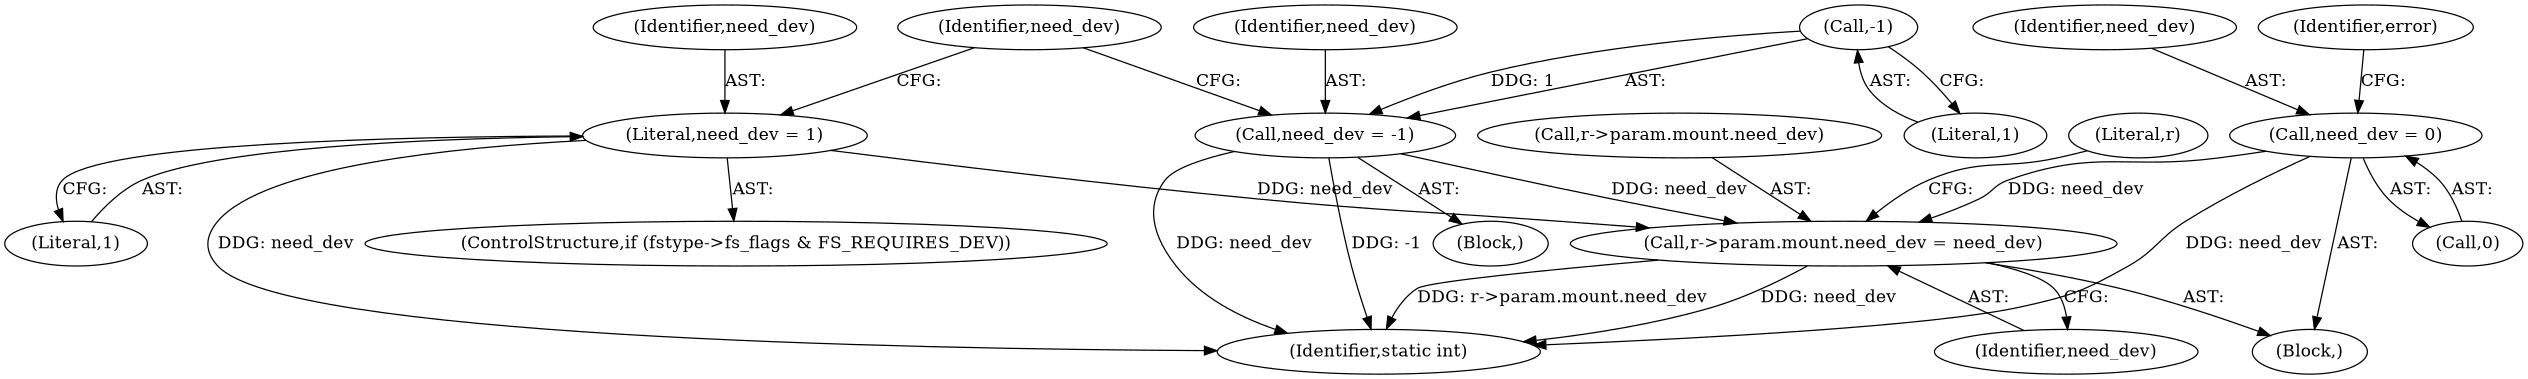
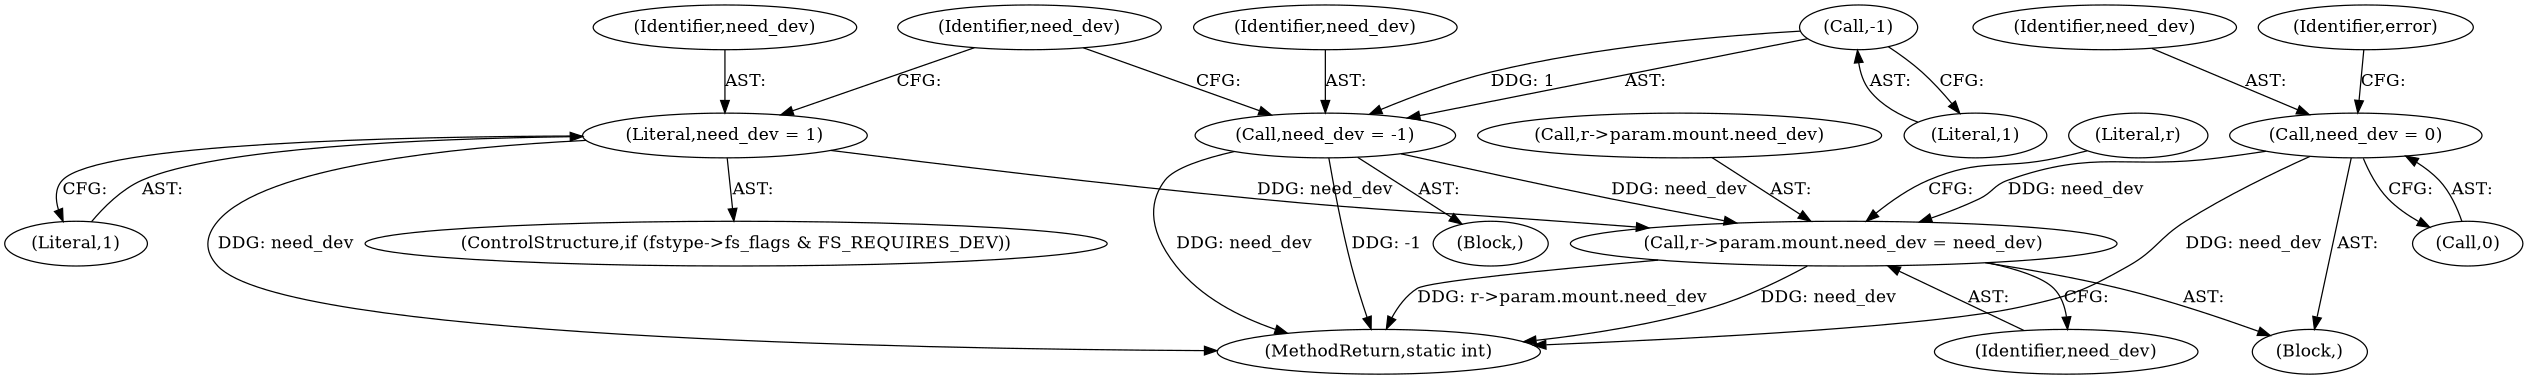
edge "(Call,need_dev = 0)" -> "(Call,0)": label "AST: " -> "CFG: "
node "(Identifier,static int)": label "(Identifier,static int)" -> "(MethodReturn,static int)"
